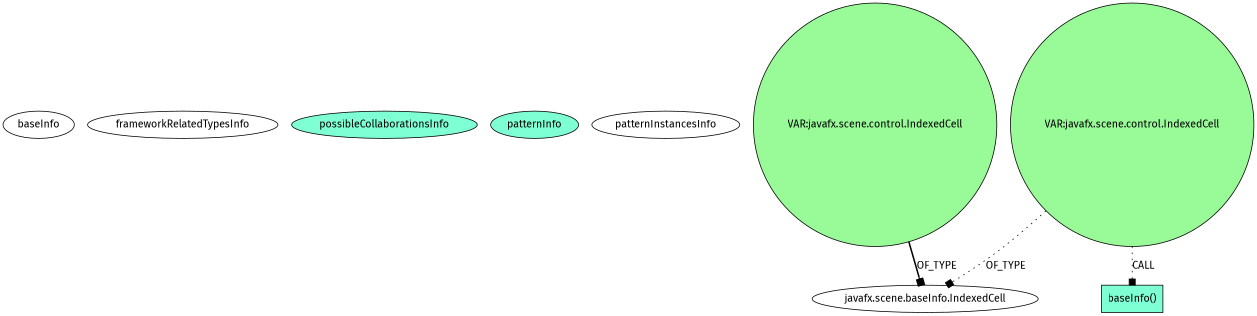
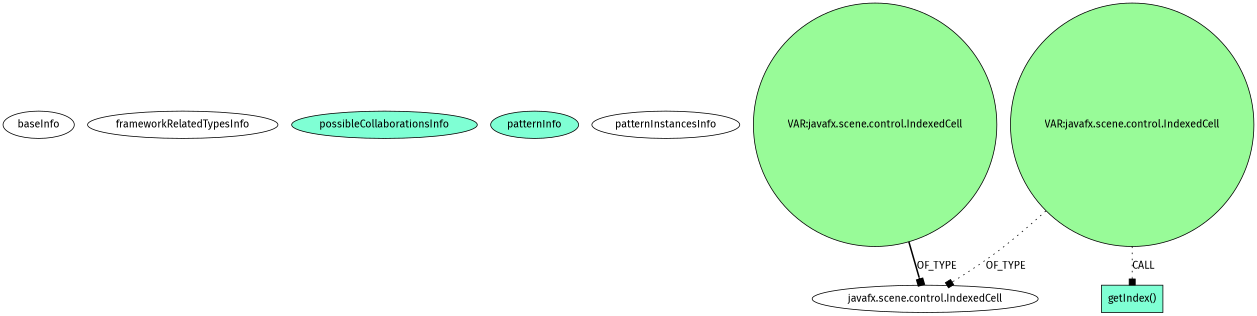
node "javafx.scene.baseInfo.IndexedCell": label "javafx.scene.baseInfo.IndexedCell" -> "javafx.scene.control.IndexedCell"
node "baseInfo()": label "baseInfo()" -> "getIndex()"
